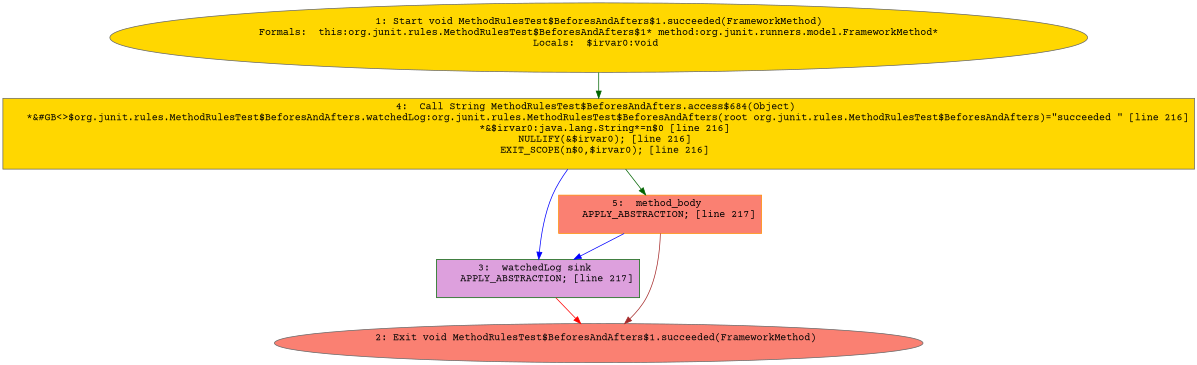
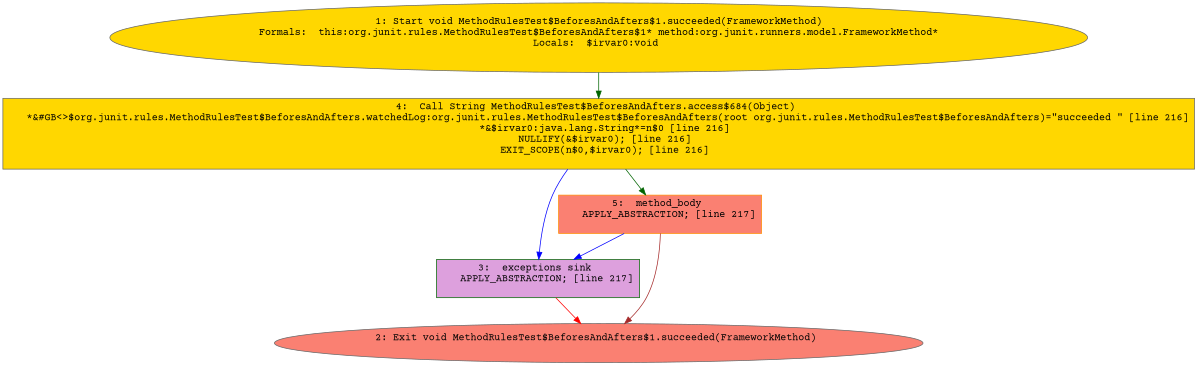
node "3:  watchedLog sink APPLY_ABSTRACTION; [line 217]": label "3:  watchedLog sink APPLY_ABSTRACTION; [line 217]" -> "3:  exceptions sink APPLY_ABSTRACTION; [line 217]"
